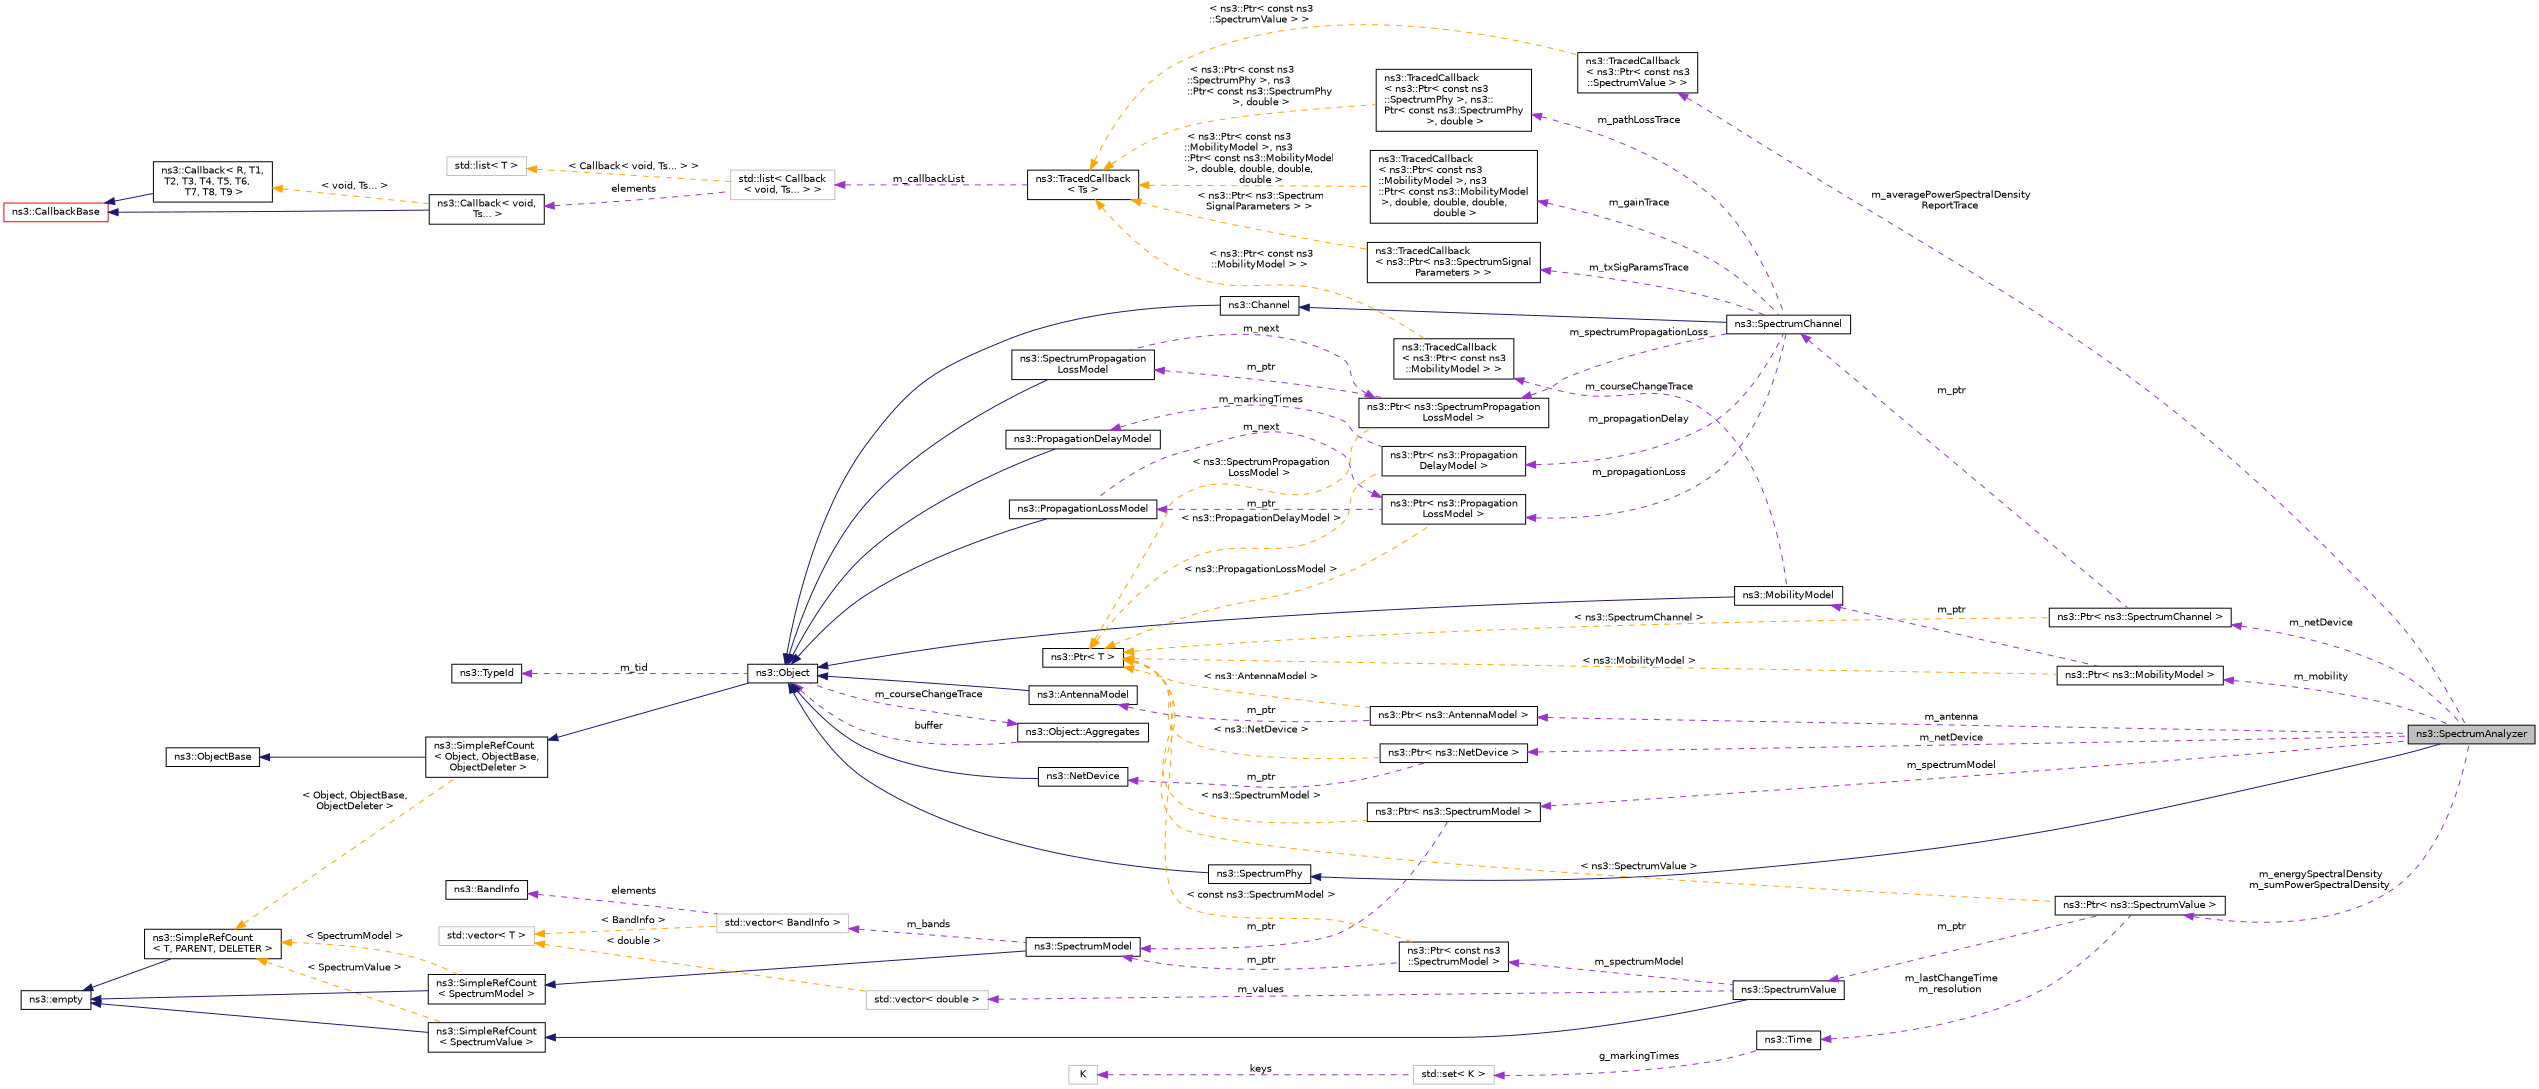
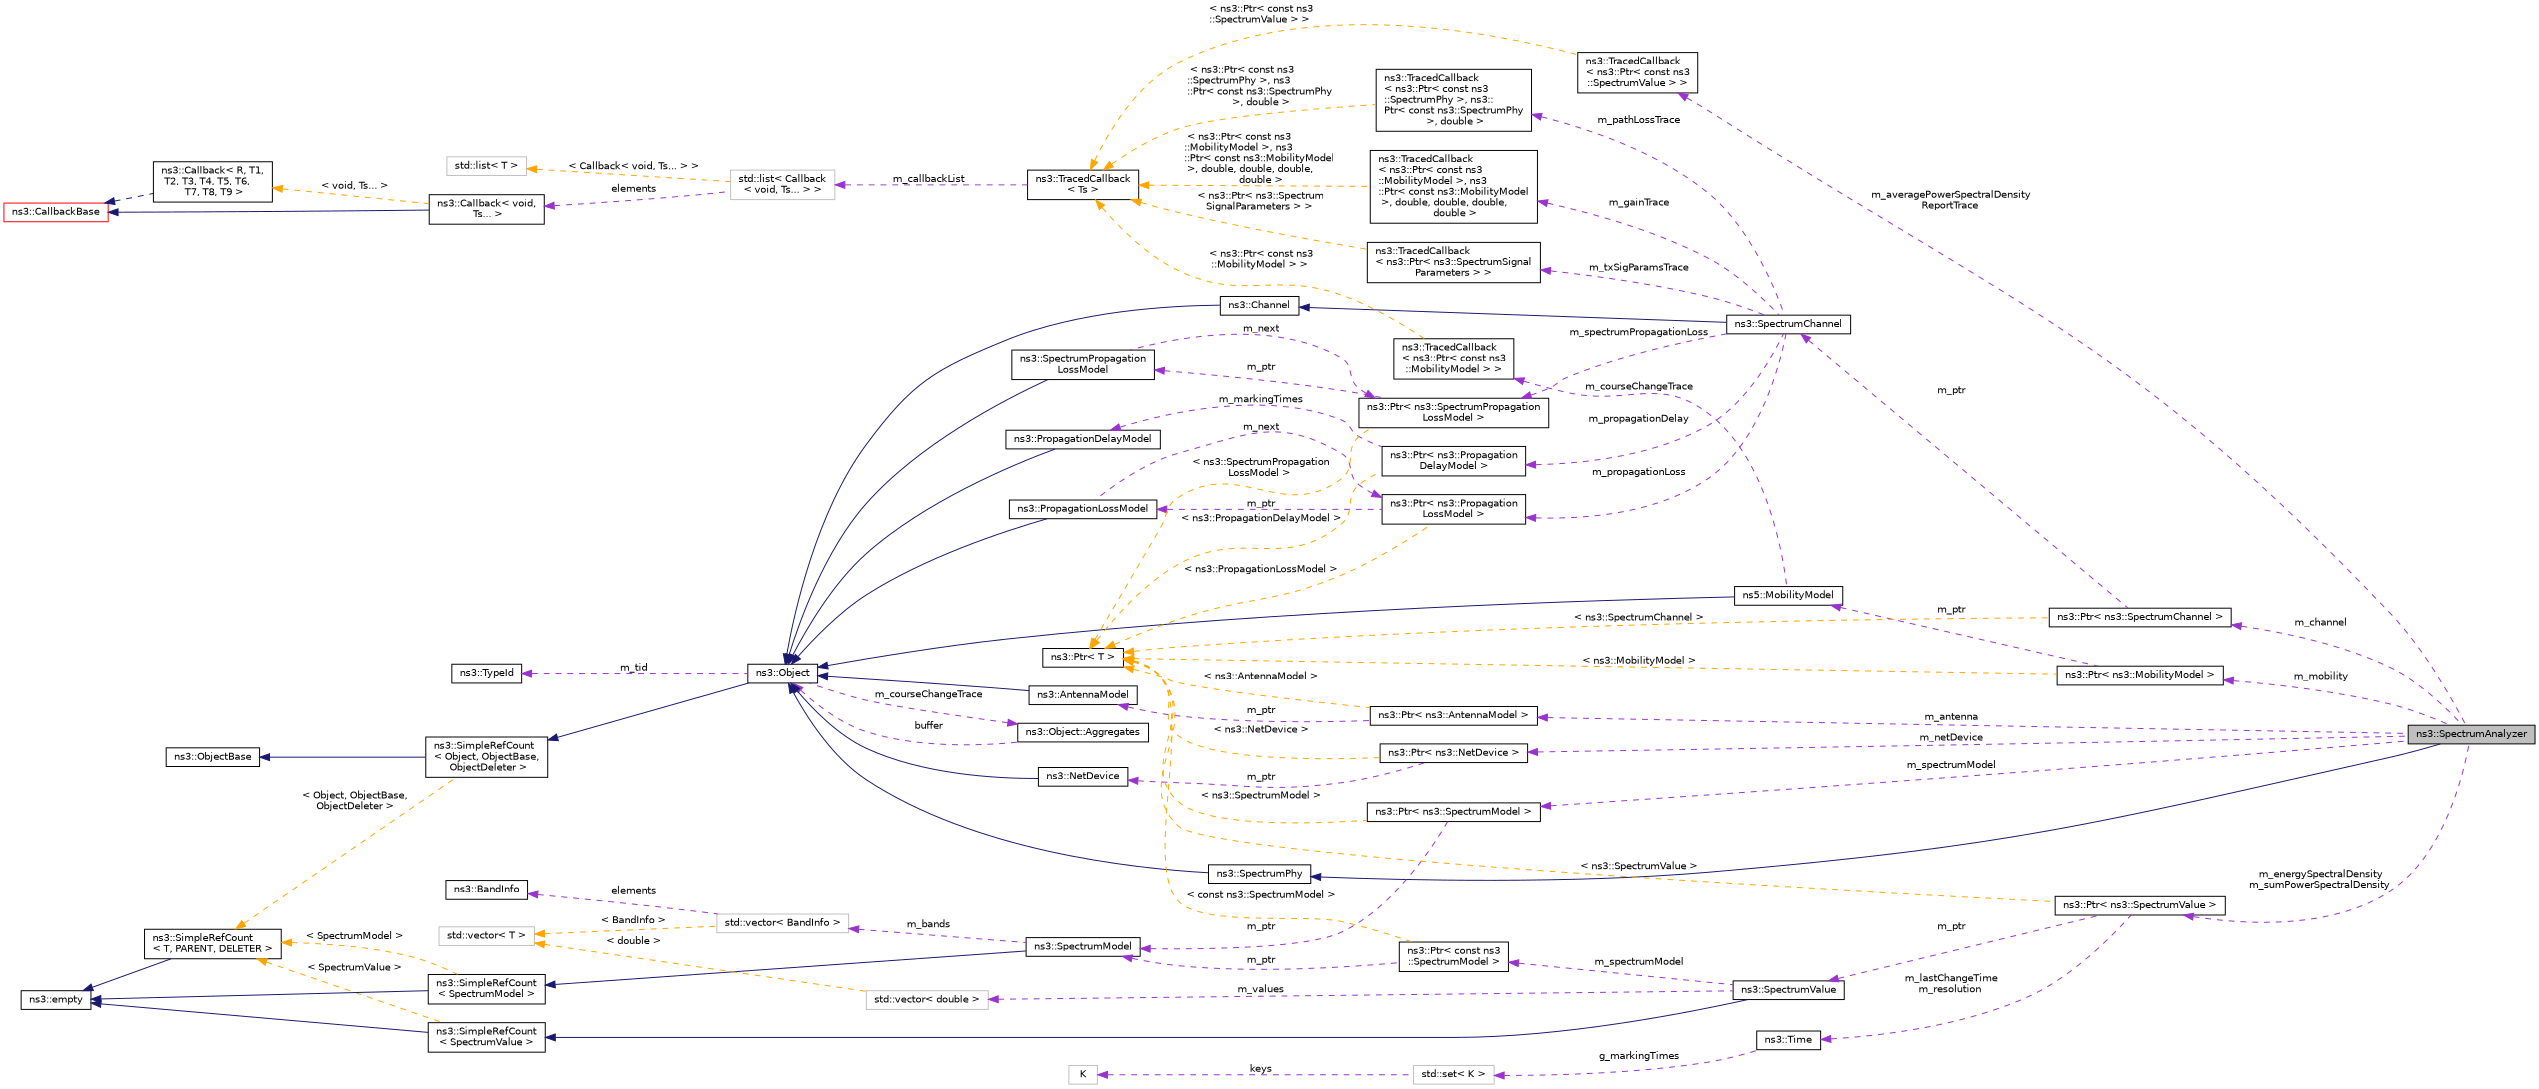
edge "ns3::Callback< R, T1, T2, T3, T4, T5, T6, T7, T8, T9 >" -> "ns3::CallbackBase": style solid -> dashed
node "ns3::MobilityModel": label "ns3::MobilityModel" -> "ns5::MobilityModel"
edge "ns3::SpectrumAnalyzer" -> "ns3::Ptr< ns3::SpectrumChannel >": label " m_netDevice" -> " m_channel"
